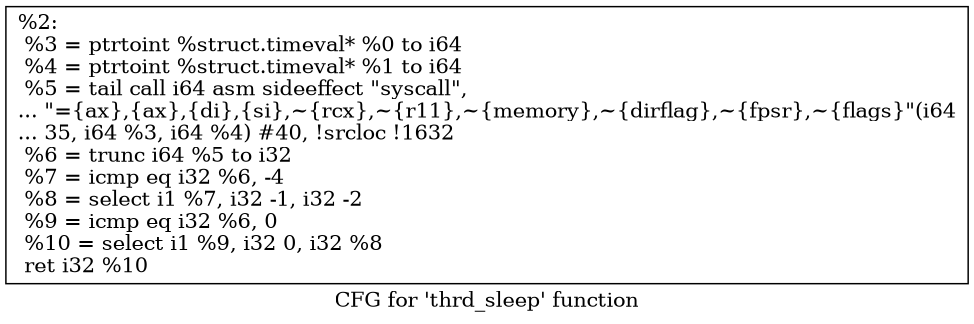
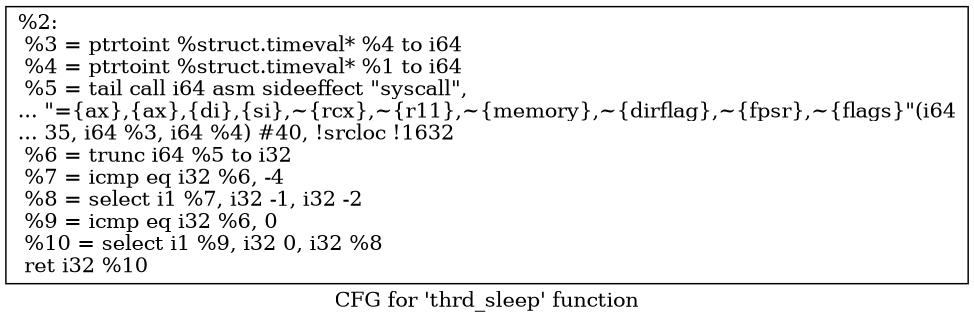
node "%2:": text "%3 = ptrtoint %struct.timeval* %0 to i64" -> "%3 = ptrtoint %struct.timeval* %4 to i64"
